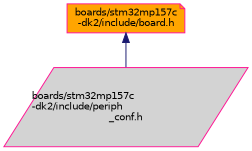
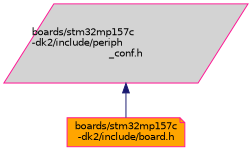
edge "boards/stm32mp157c -dk2/include/periph _conf.h" -> "boards/stm32mp157c -dk2/include/board.h": reversed
